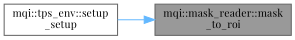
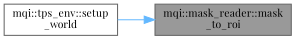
node "mqi::tps_env::setup _setup": label "mqi::tps_env::setup _setup" -> "mqi::tps_env::setup _world"
